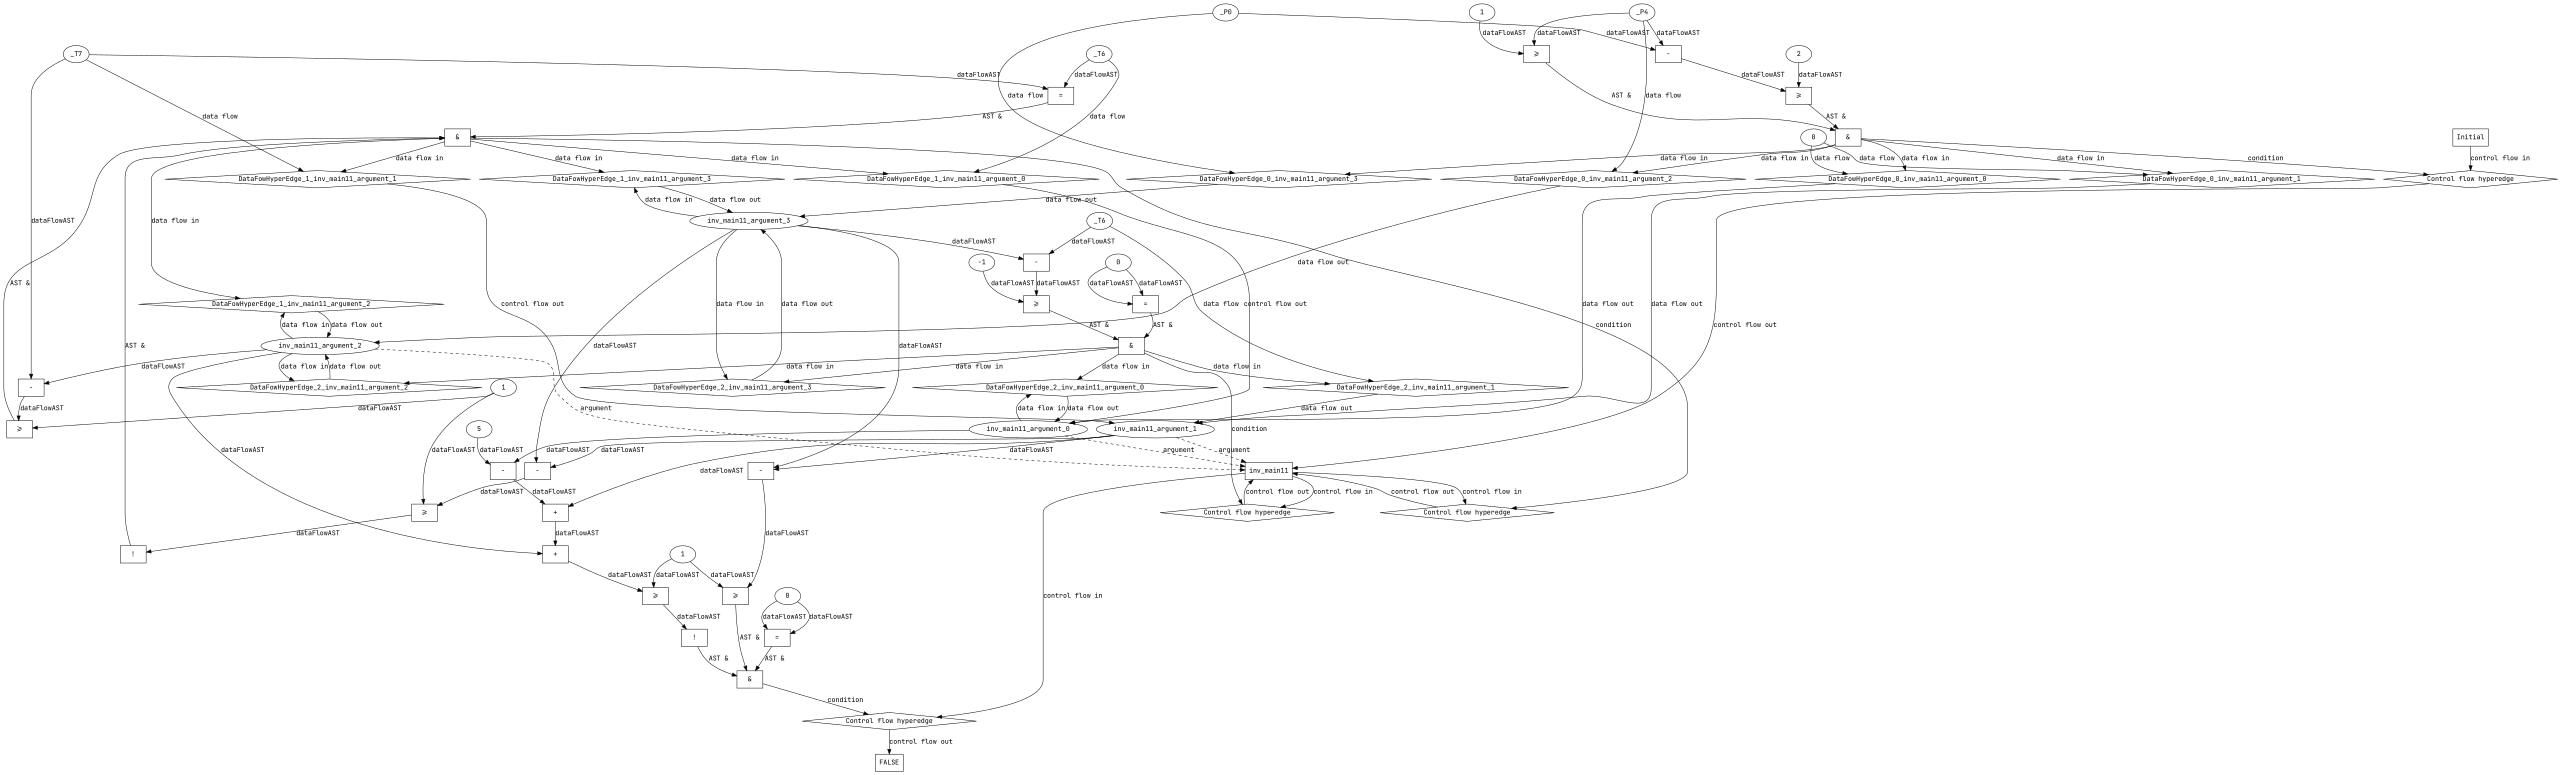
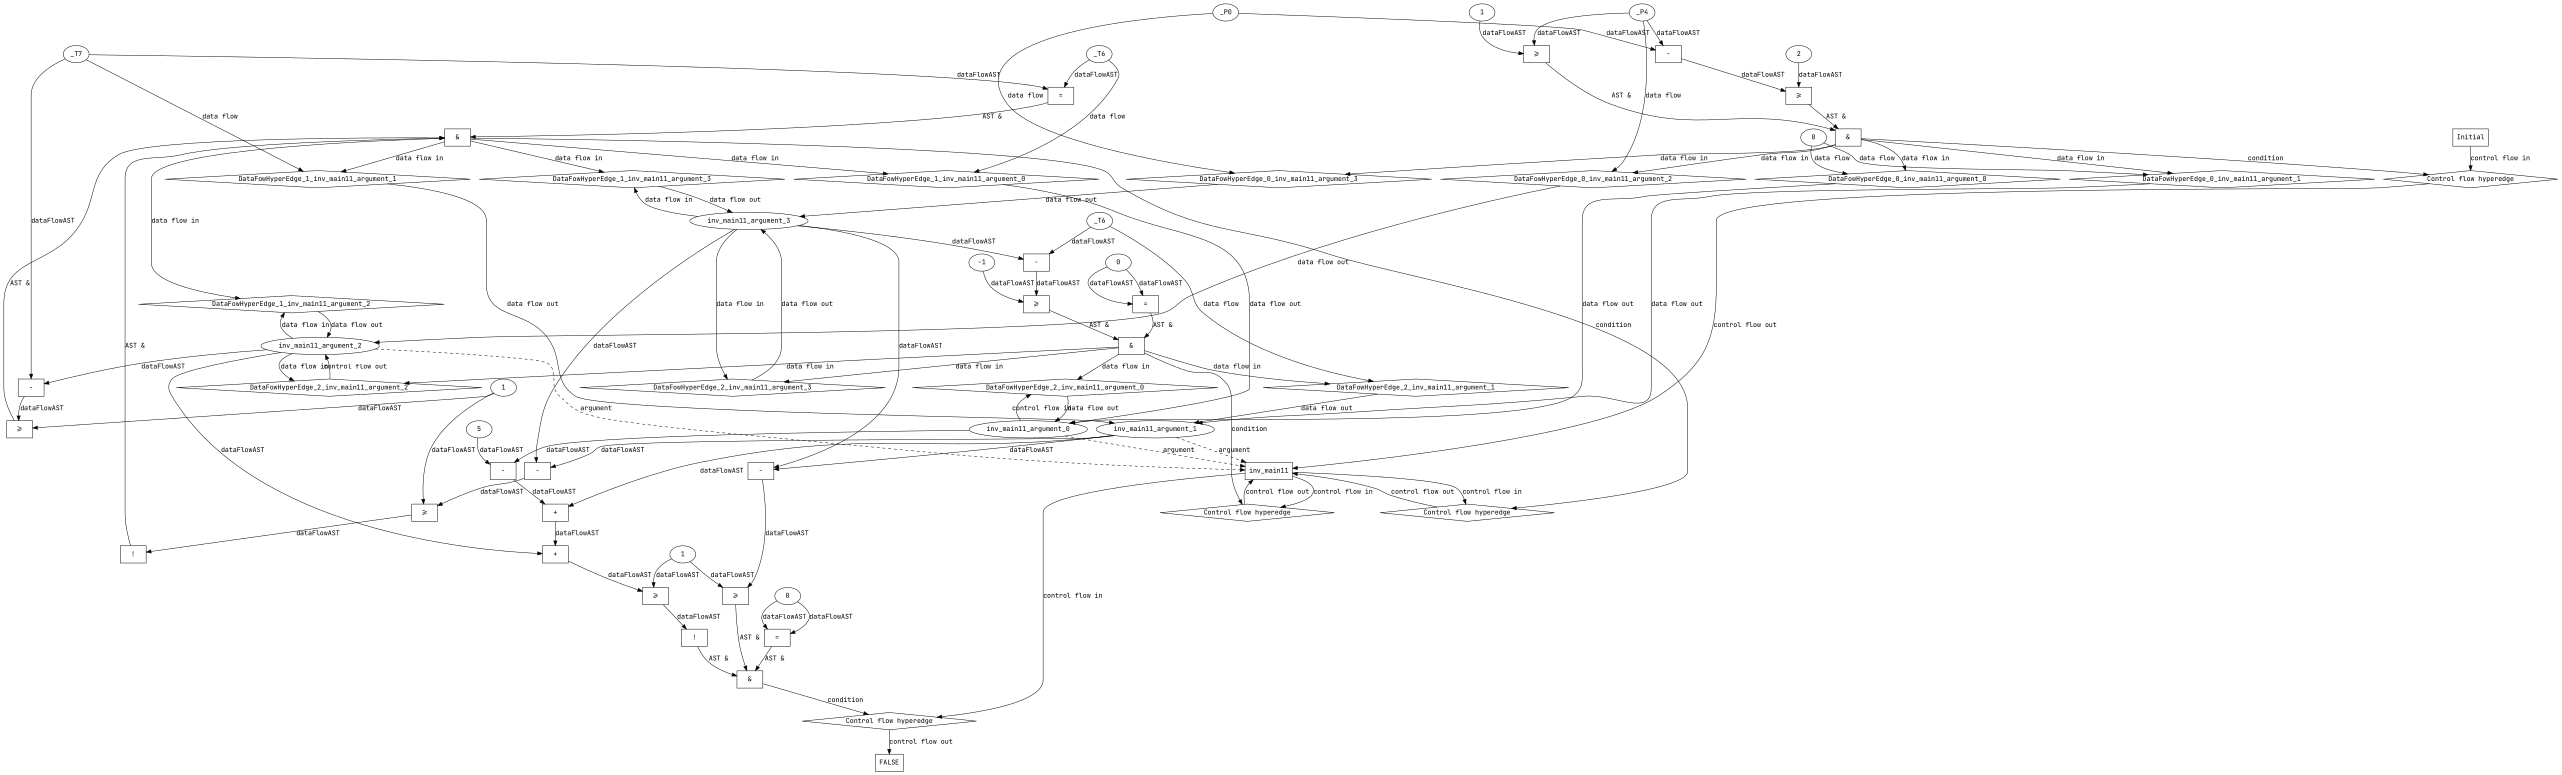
edge "DataFowHyperEdge_1_inv_main11_argument_1" -> "inv_main11_argument_1": label "control flow out" -> "data flow out"
edge "DataFowHyperEdge_1_inv_main11_argument_0" -> "inv_main11_argument_0": label "control flow out" -> "data flow out"
edge "DataFowHyperEdge_2_inv_main11_argument_2" -> "inv_main11_argument_2": label "data flow out" -> "control flow out"
edge "inv_main11_argument_0" -> "DataFowHyperEdge_2_inv_main11_argument_0": label "data flow in" -> "control flow in"
